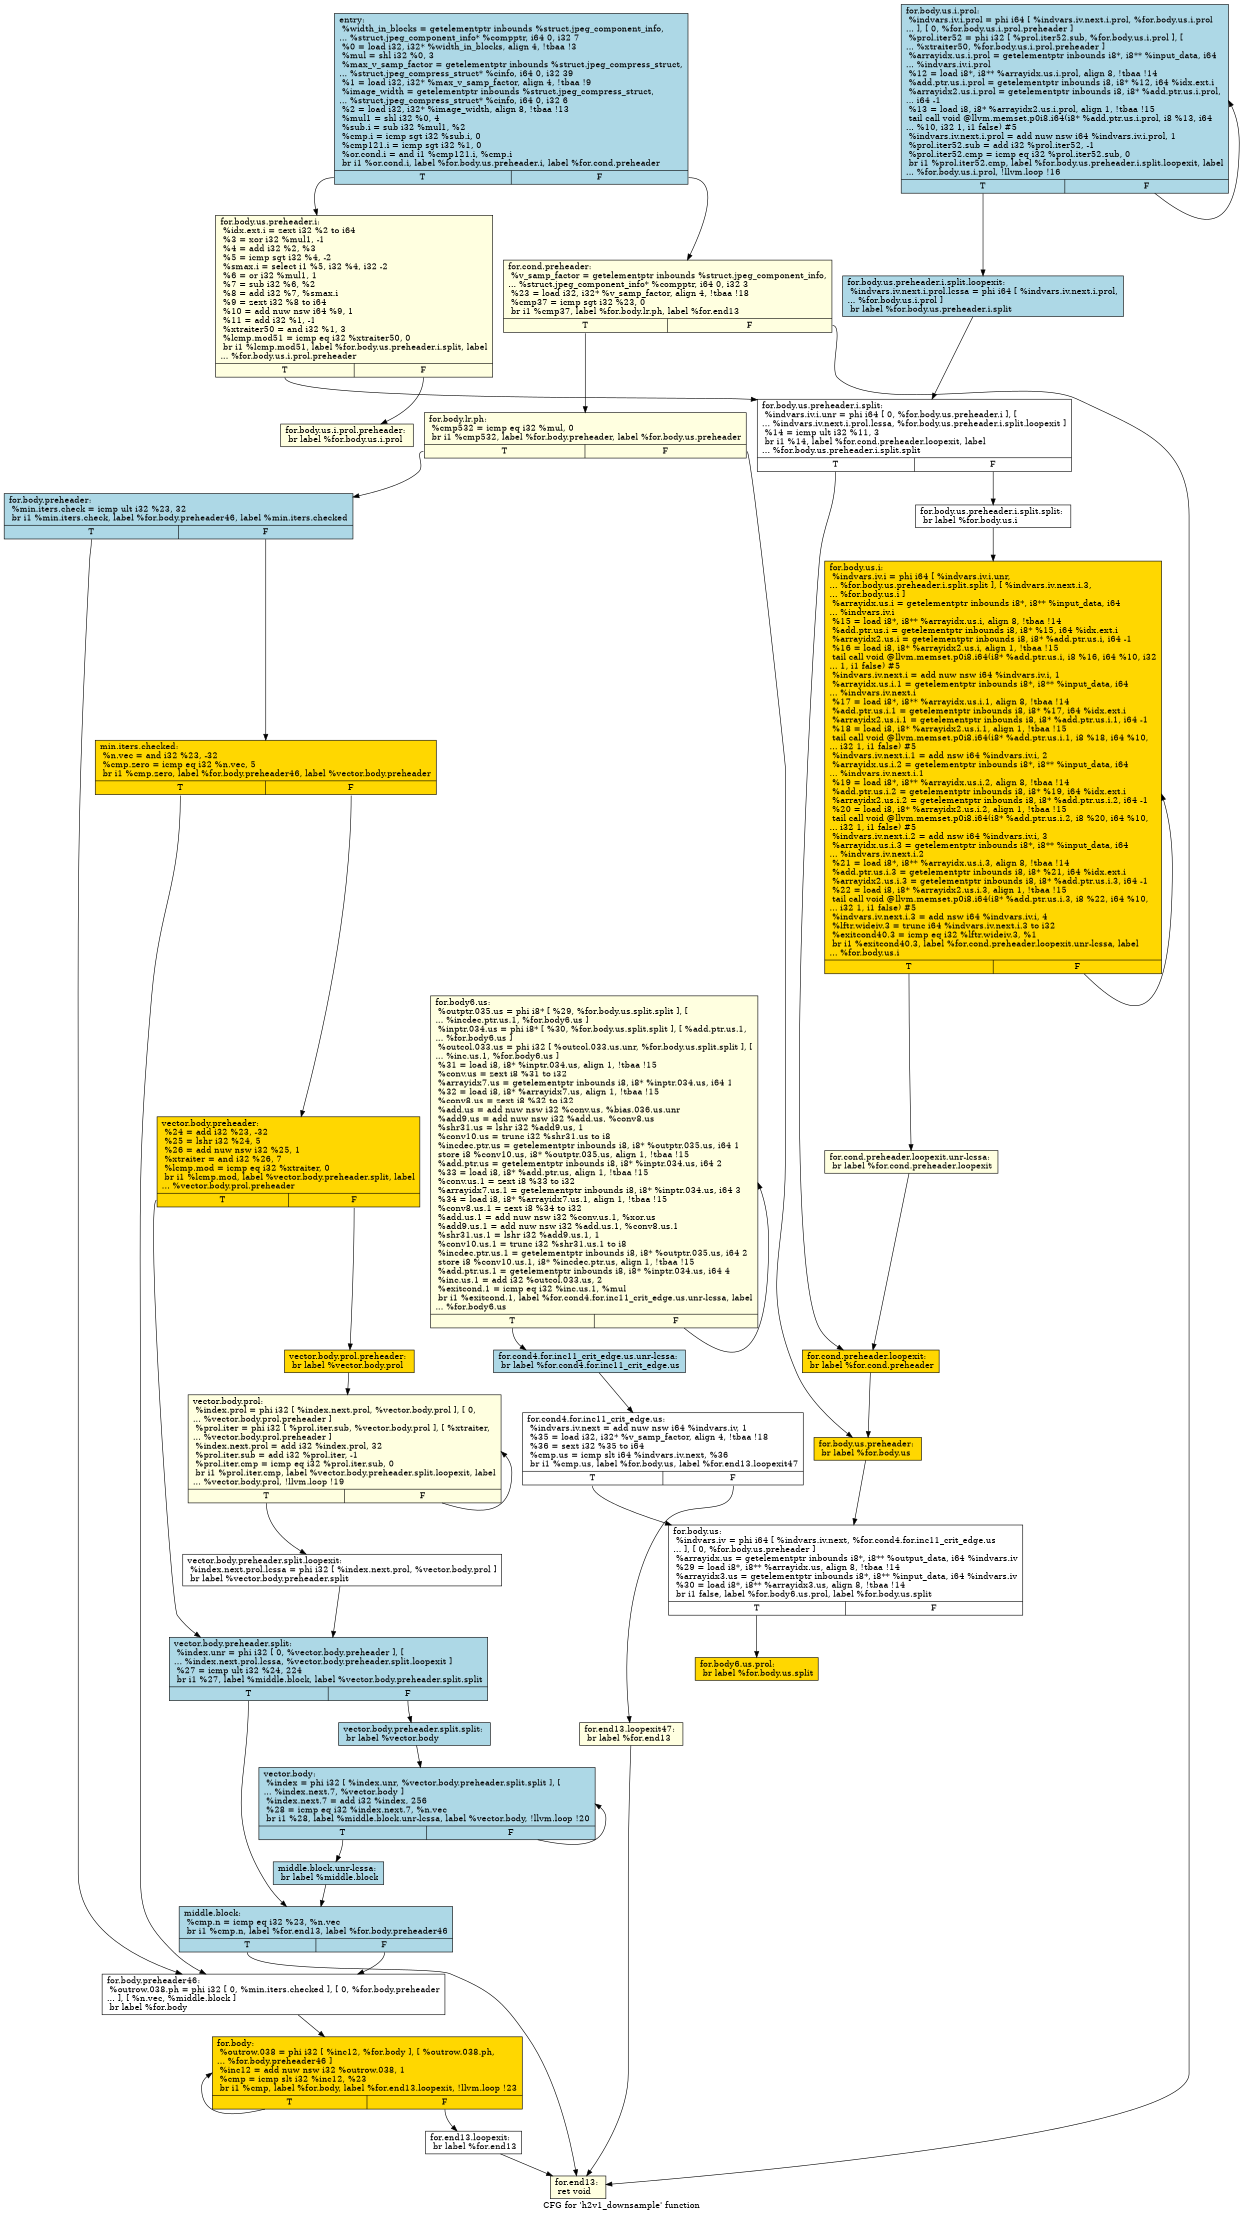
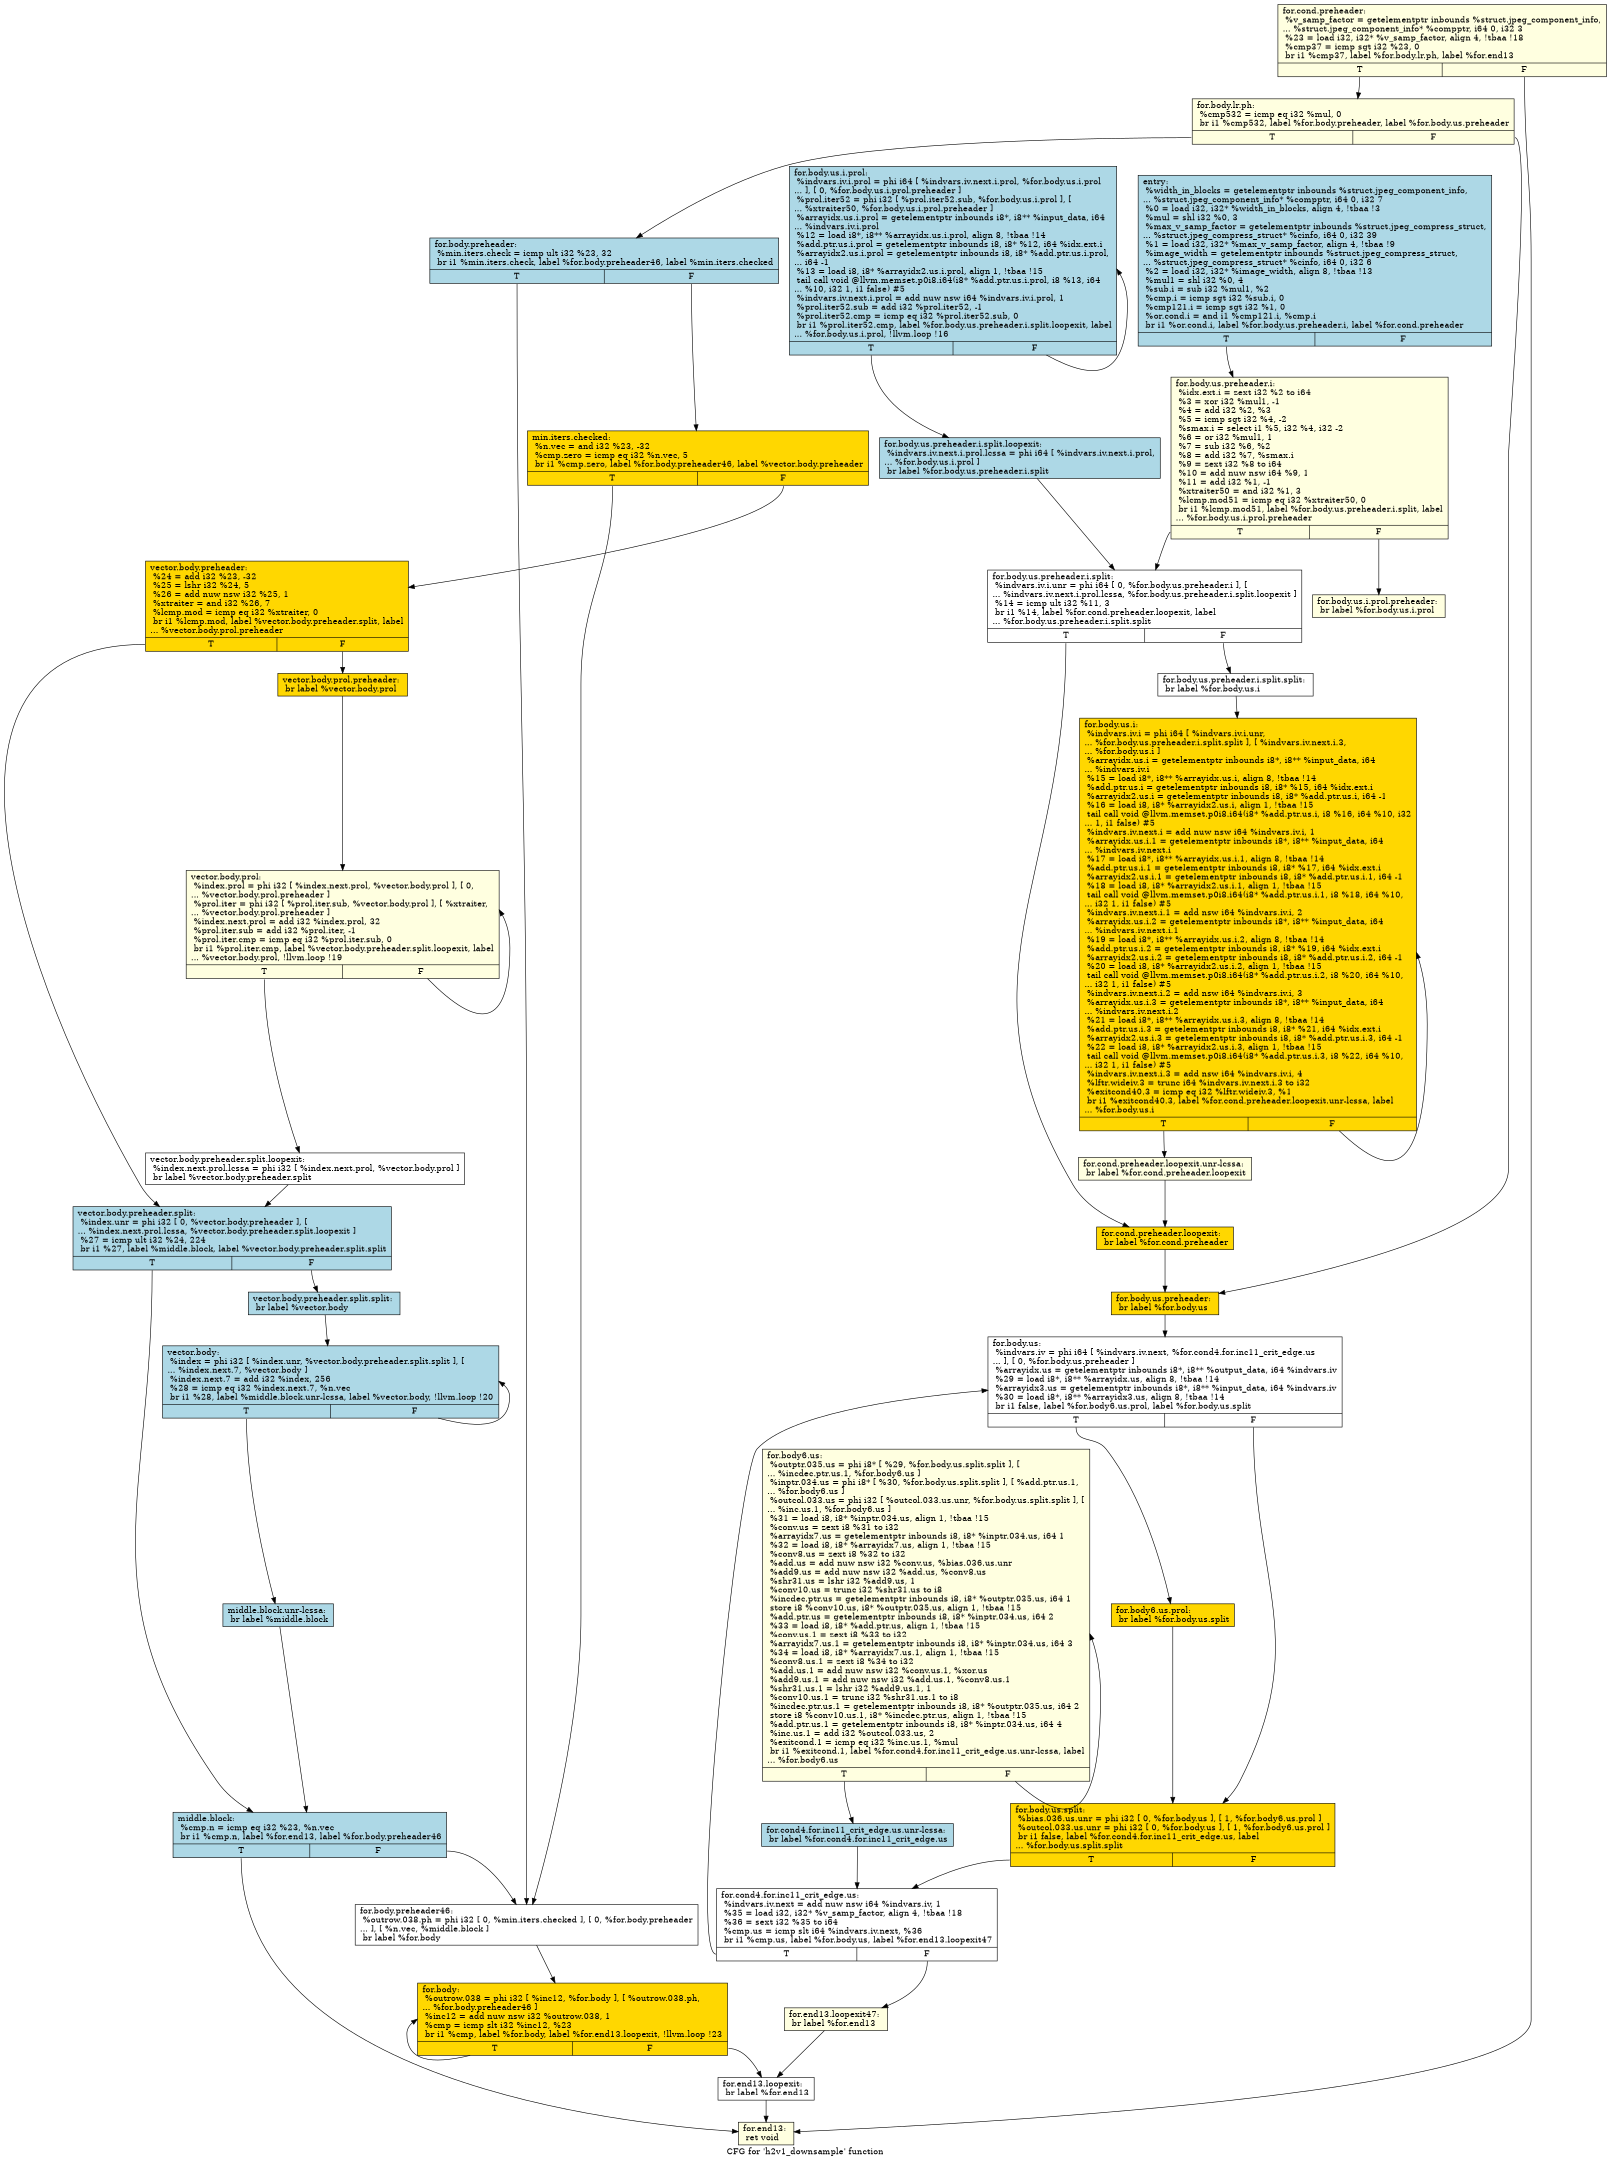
edge "entry:" -> "for.cond.preheader:": removed
node "for.body.us.split:": added
edge "for.end13.loopexit47:" -> "for.end13:": now "for.end13.loopexit47:" -> "for.end13.loopexit:"
